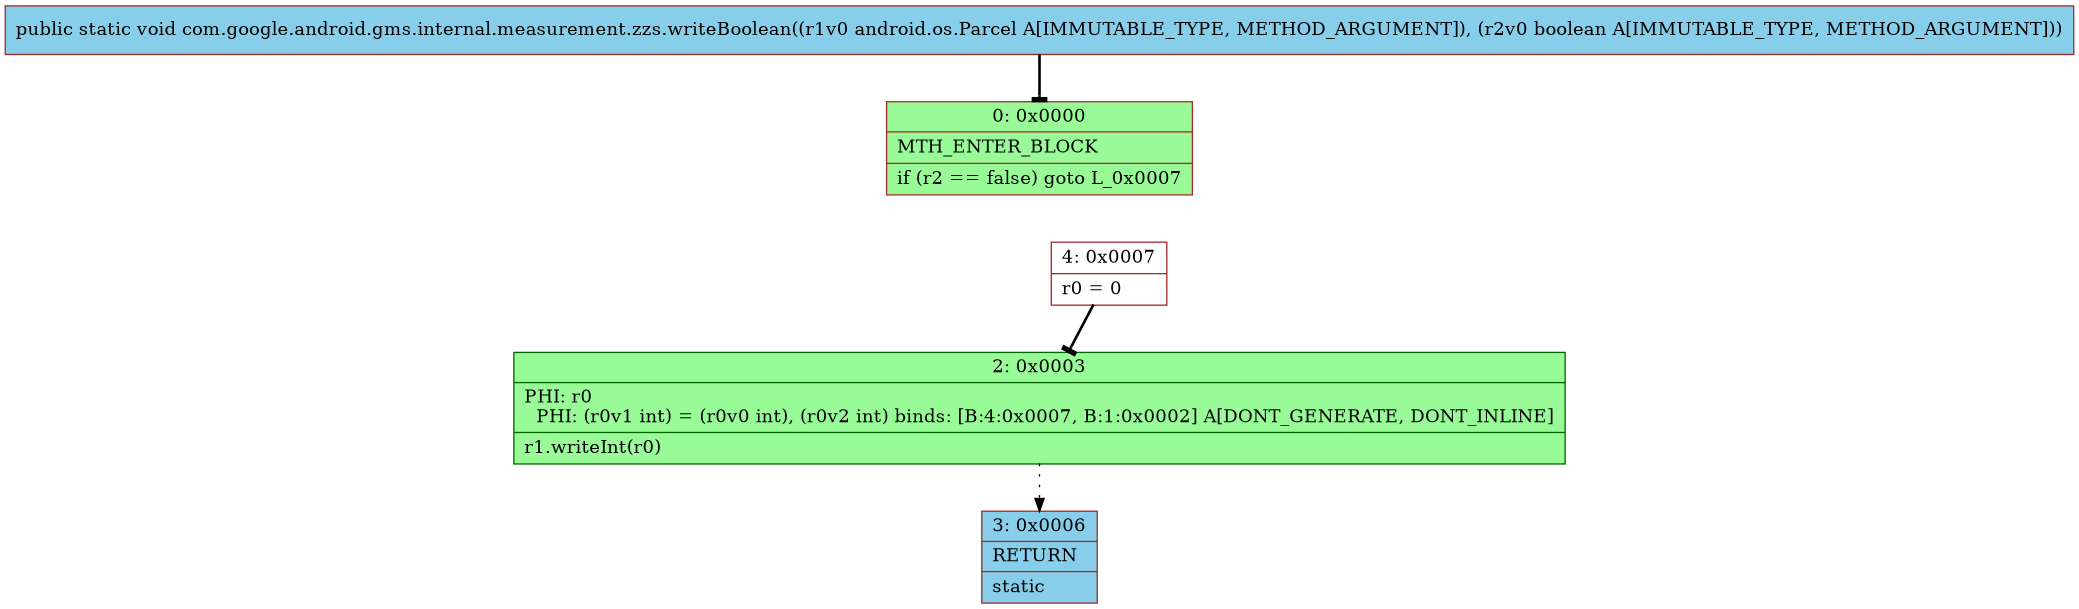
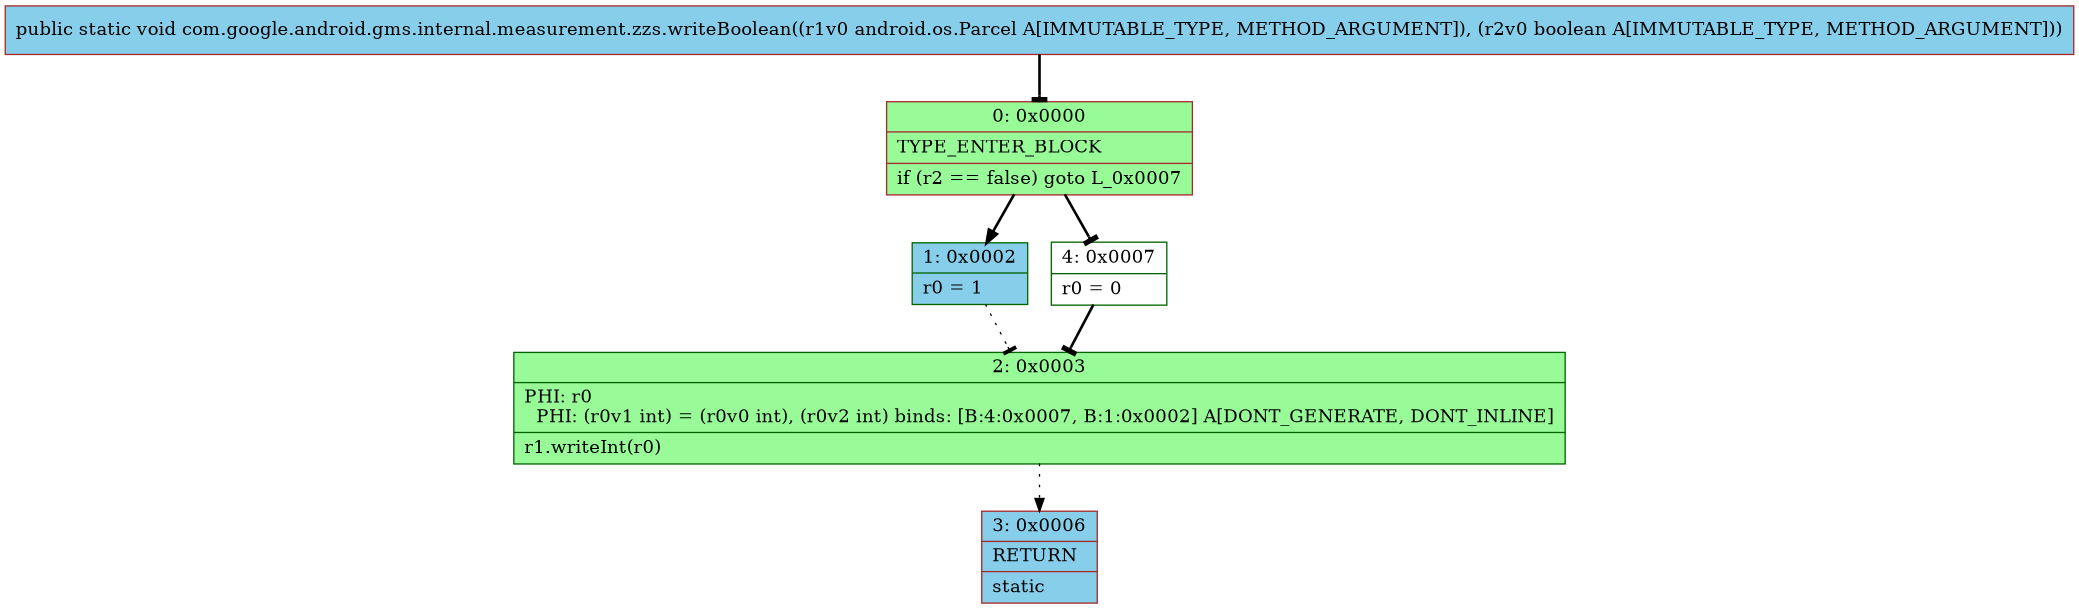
node "0: 0x0000": text "MTH_ENTER_BLOCK" -> "TYPE_ENTER_BLOCK"
edge "0: 0x0000" -> "4: 0x0007": added
node "1: 0x0002": added
node "4: 0x0007": color brown -> darkgreen
